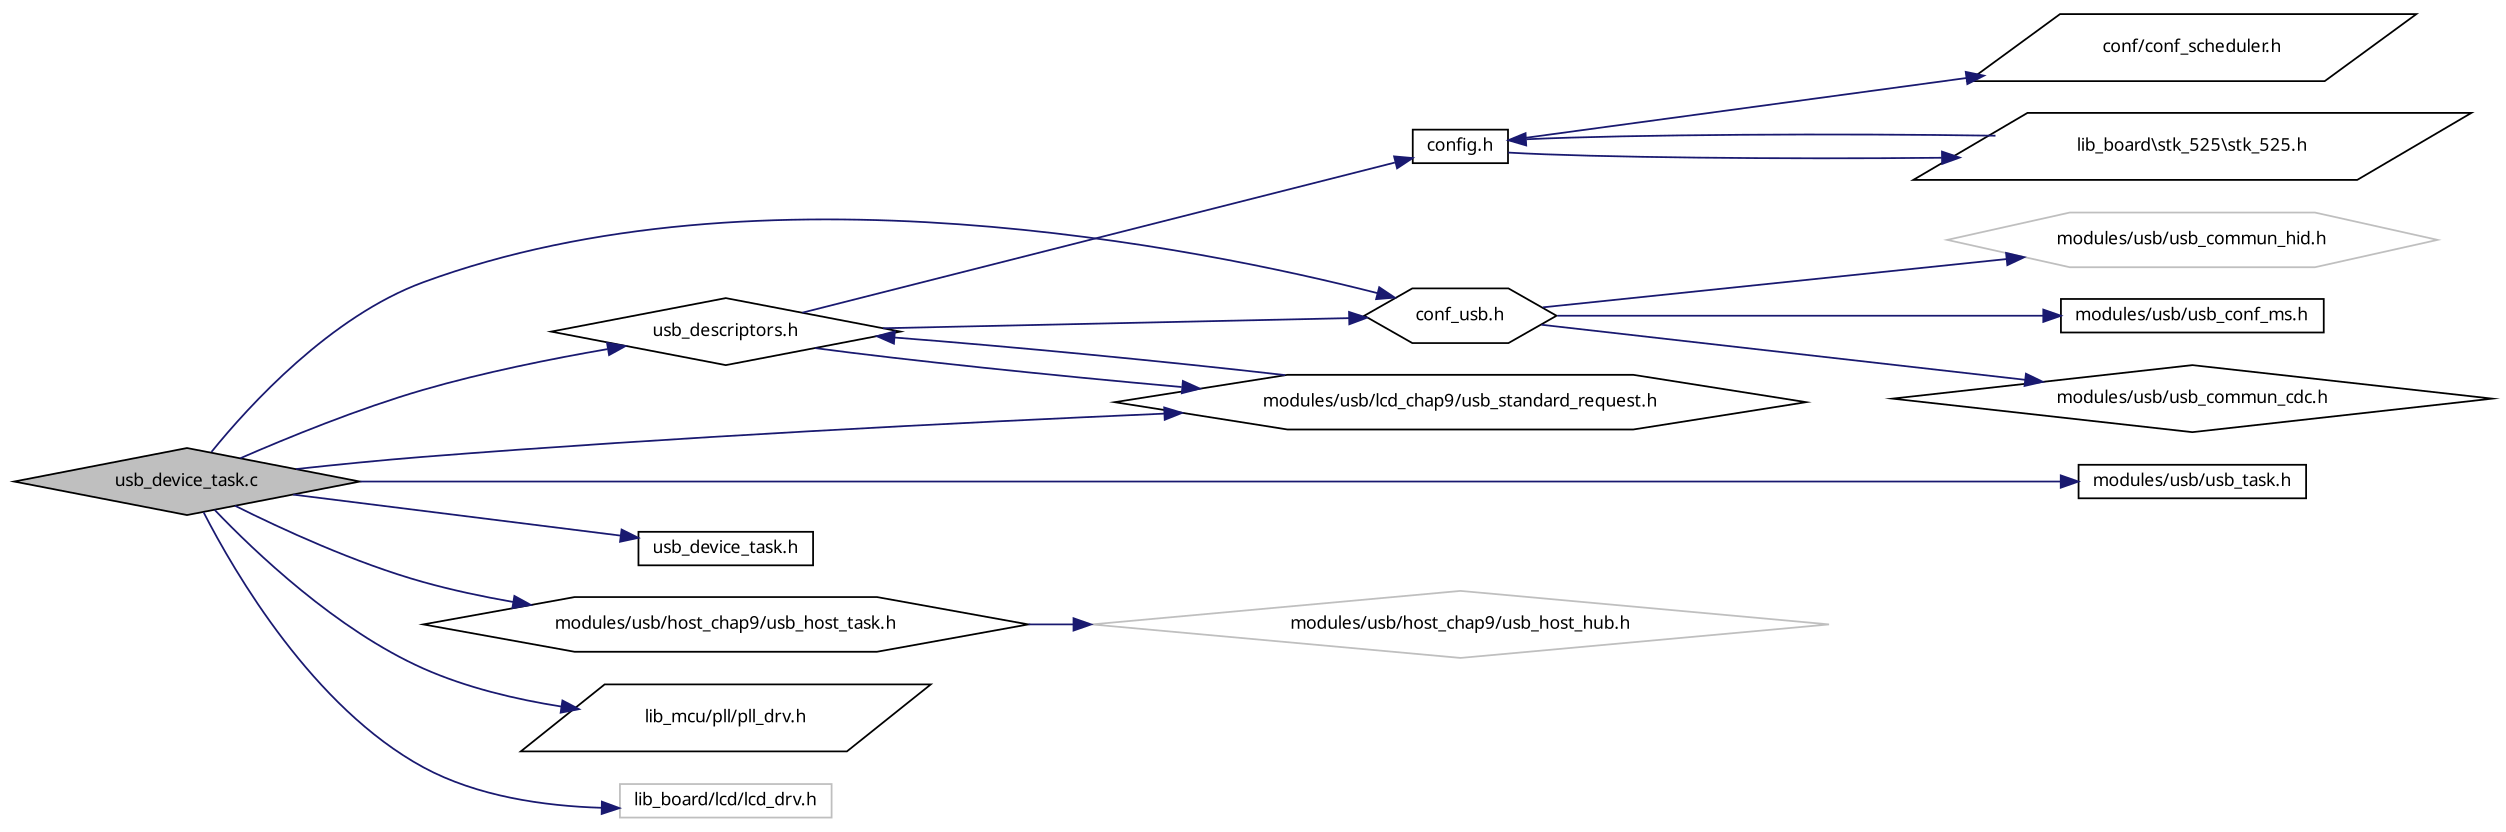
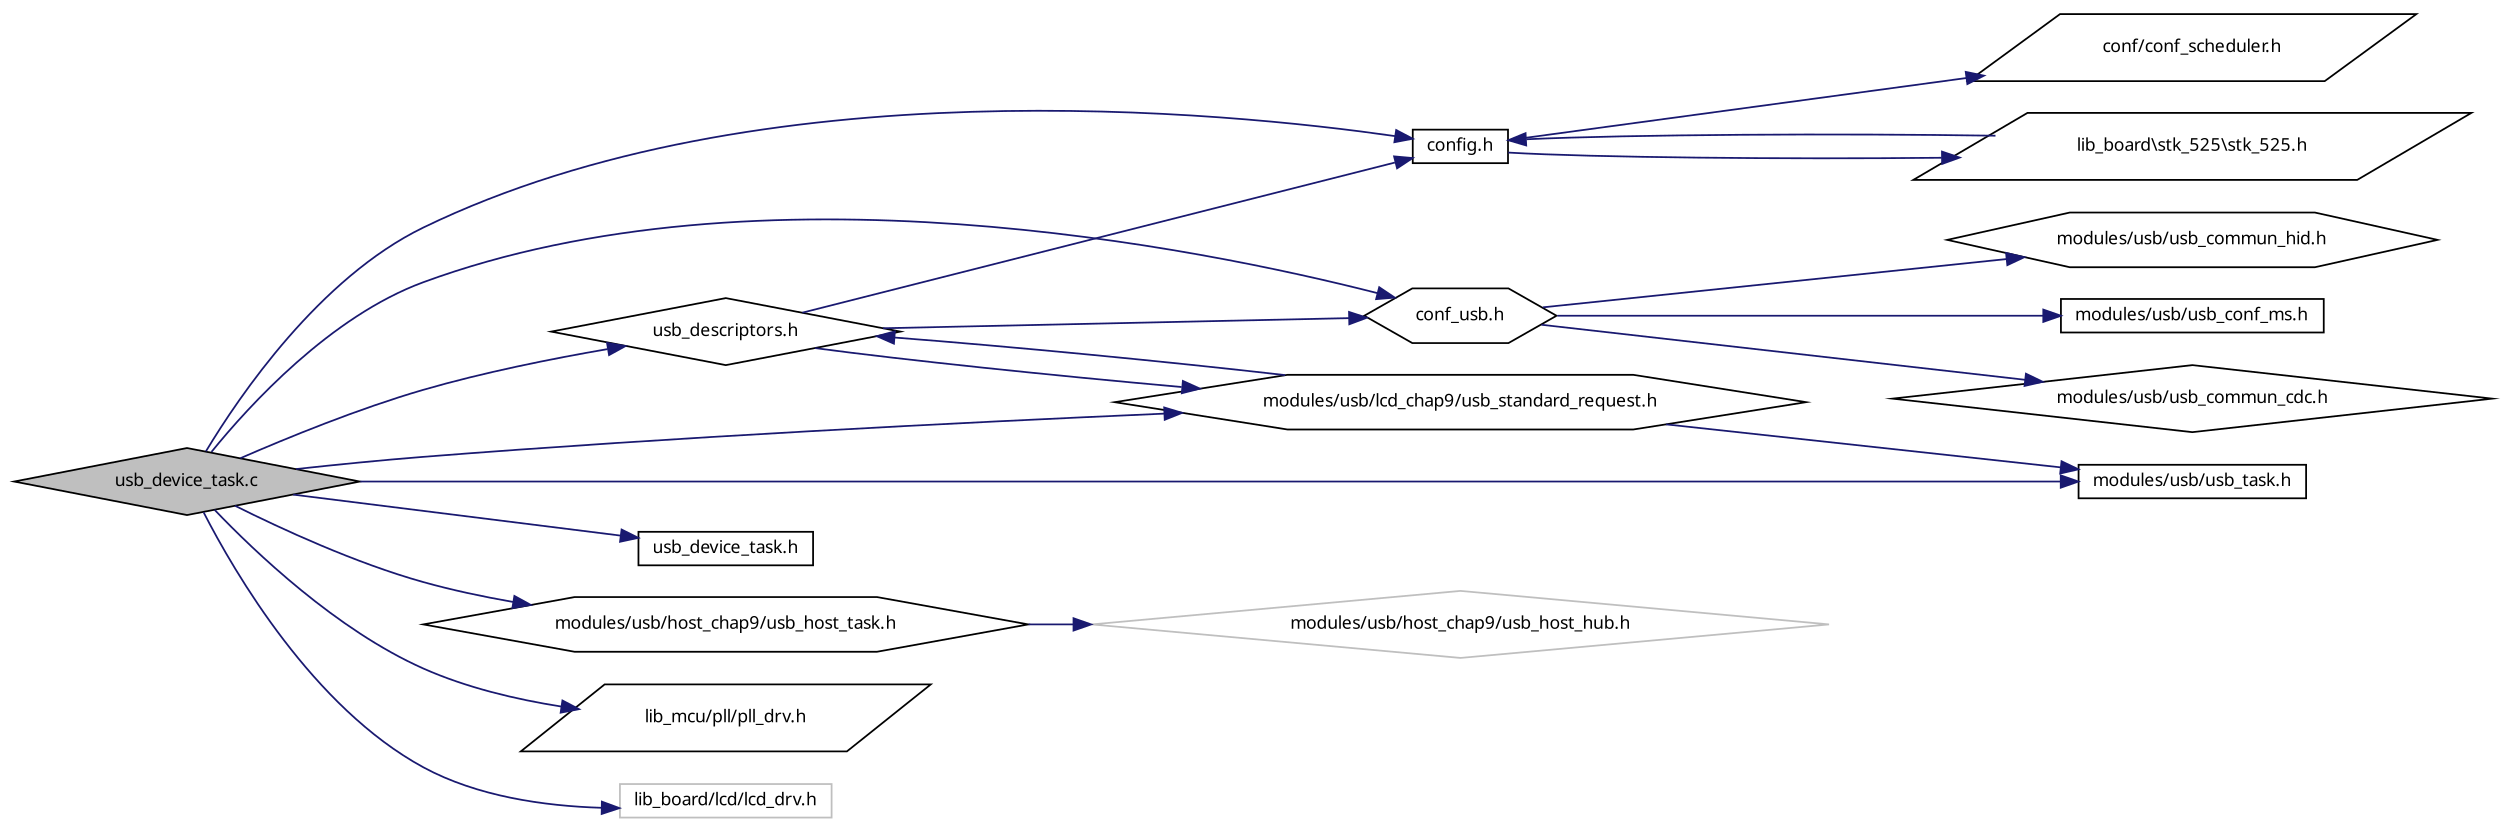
edge "usb_device_task.c" -> "config.h": added
node "modules/usb/usb_commun_hid.h": color grey75 -> black
edge "modules/usb/lcd_chap9/usb_standard_request.h" -> "modules/usb/usb_task.h": added
